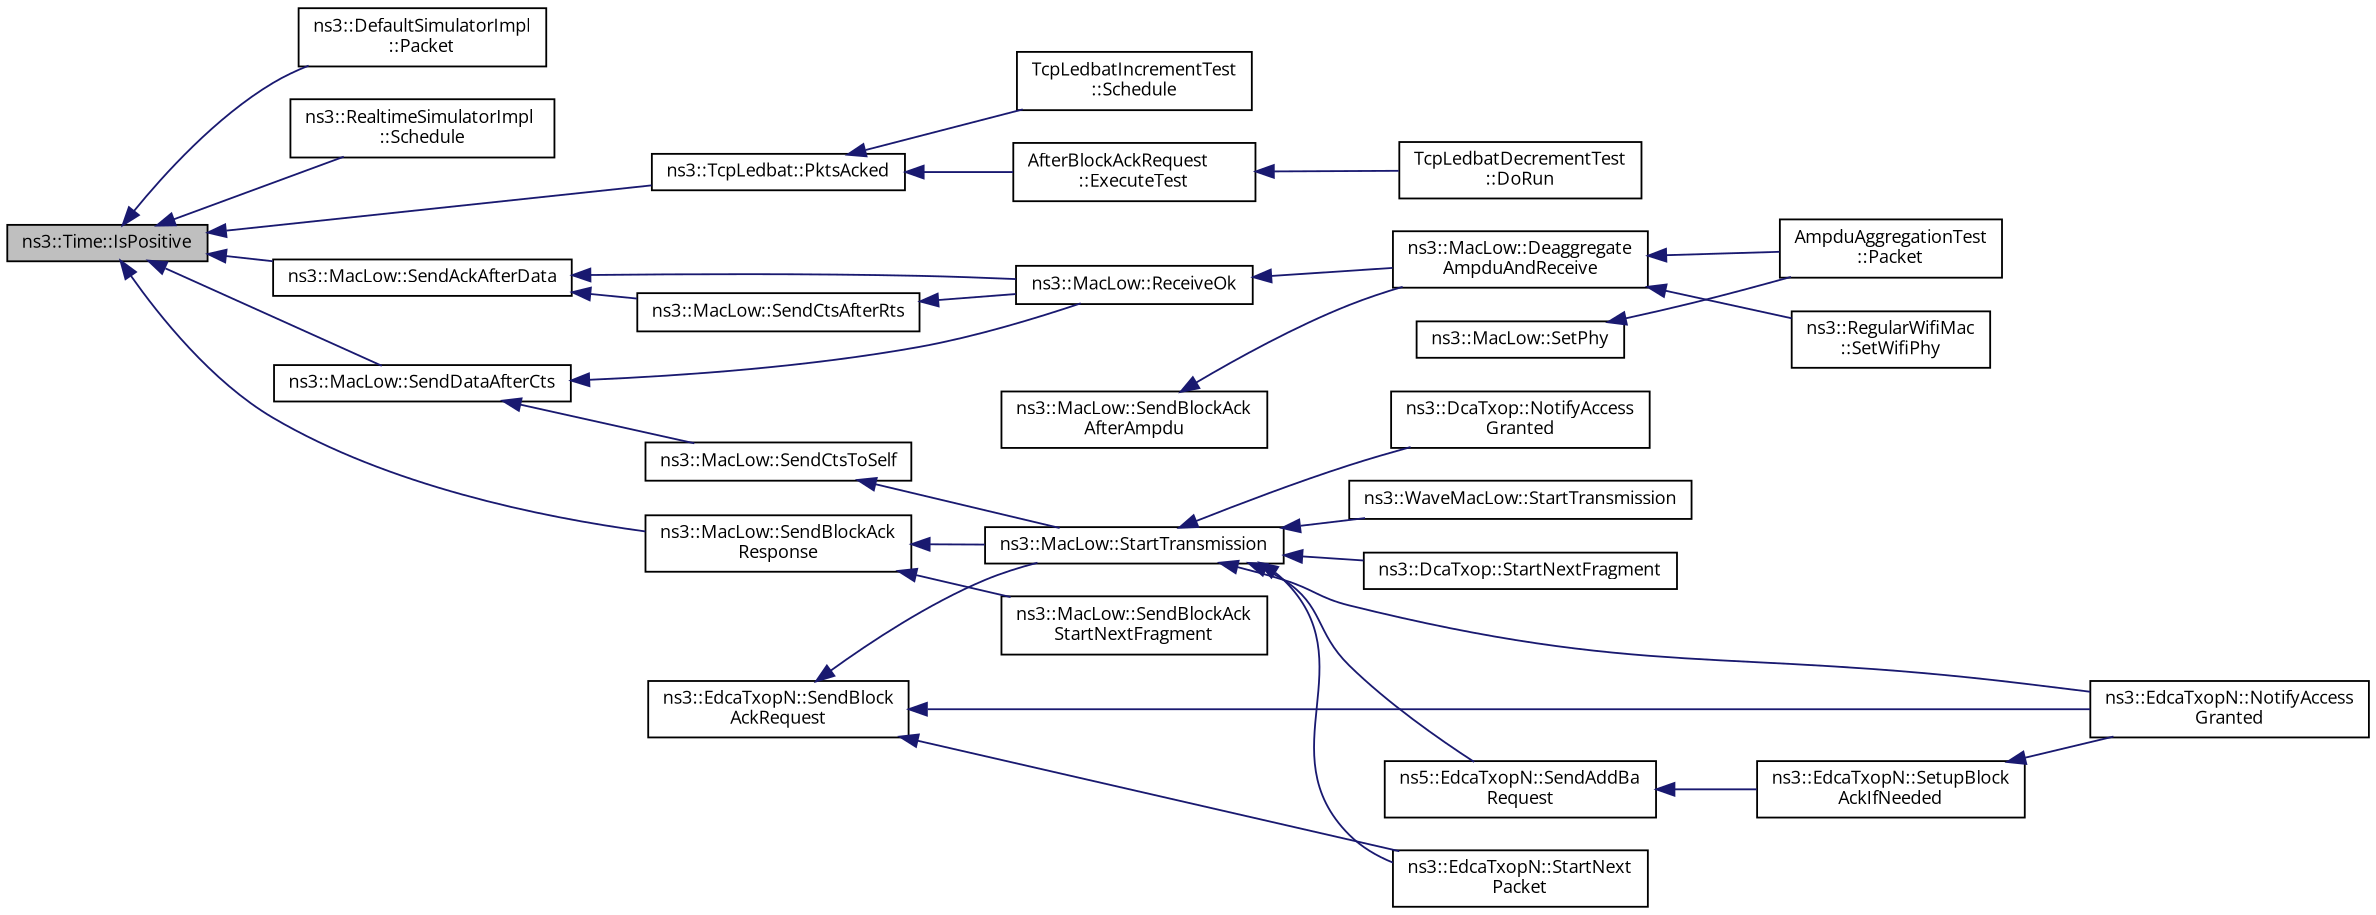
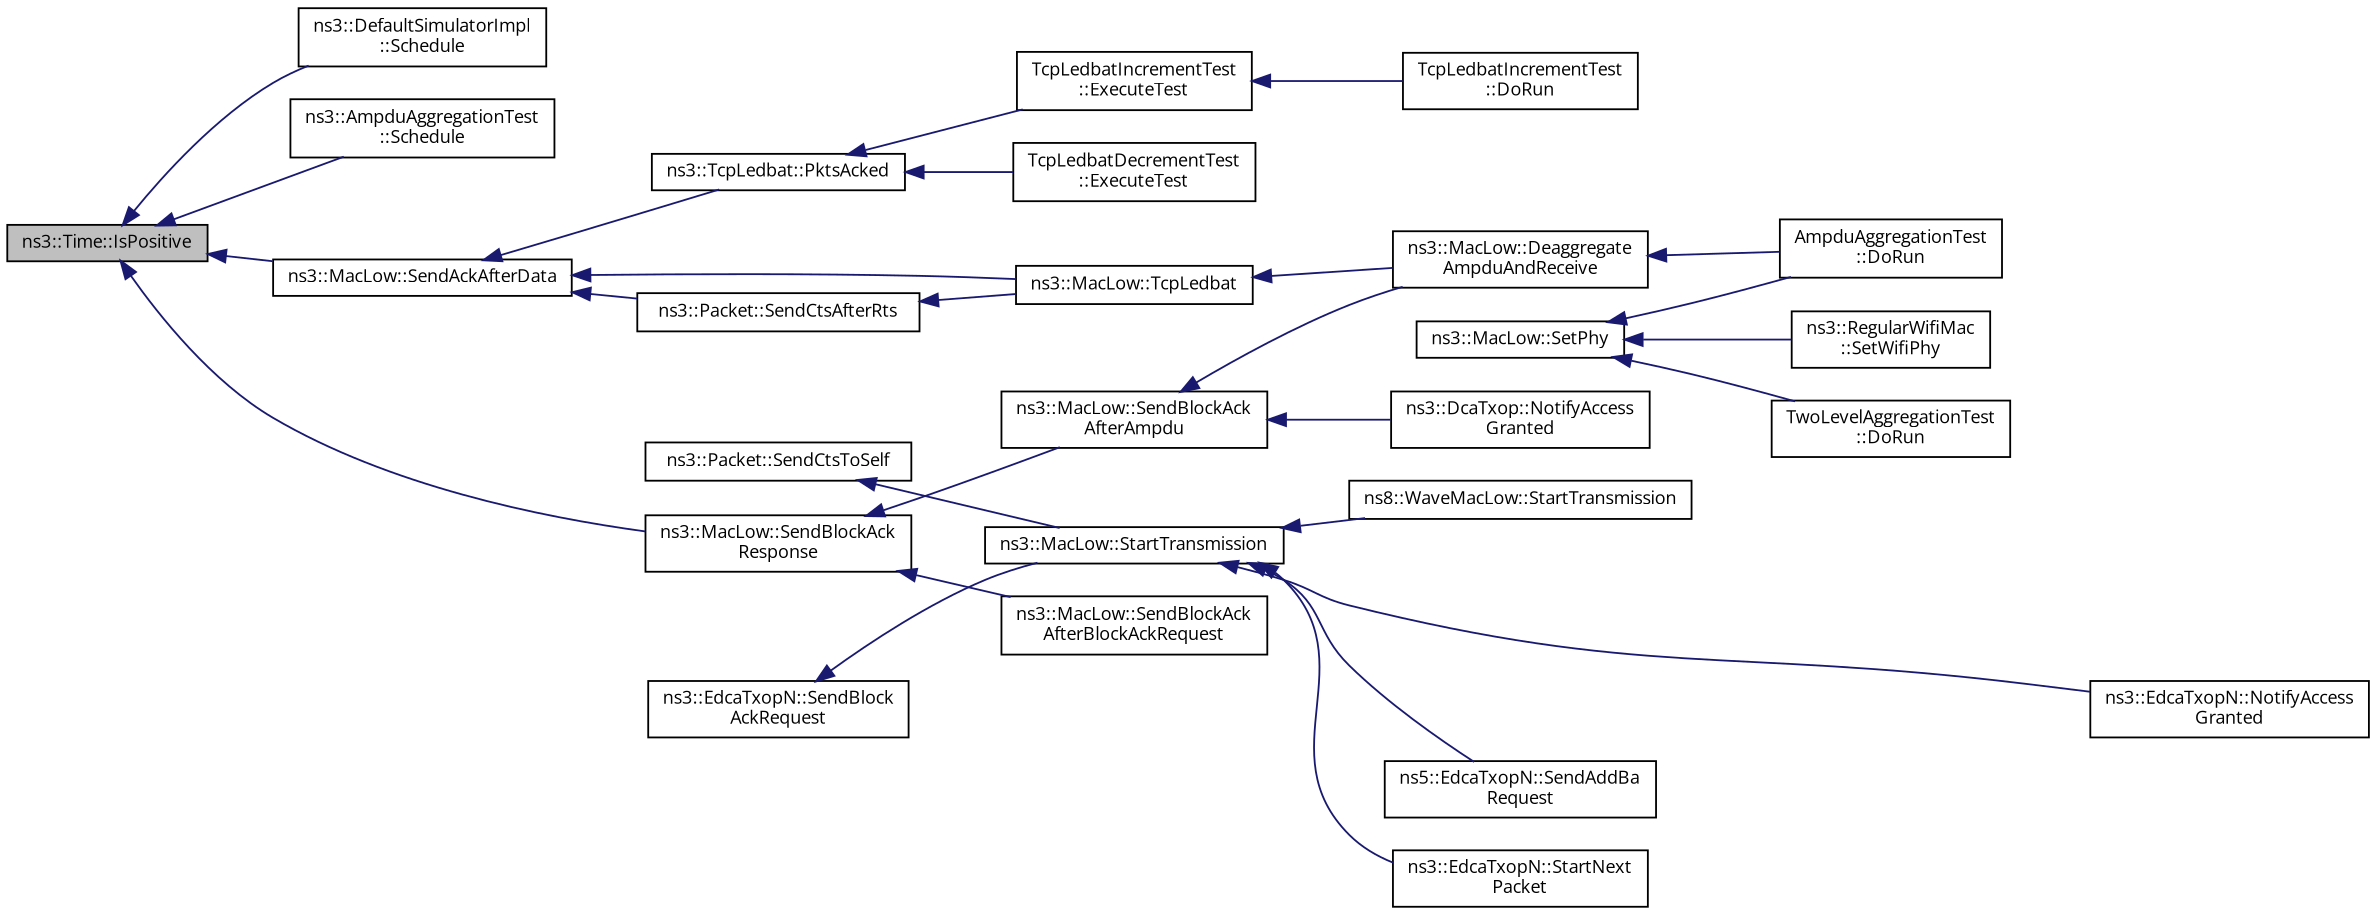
node "ns3::DefaultSimulatorImpl ::Packet": label "ns3::DefaultSimulatorImpl ::Packet" -> "ns3::DefaultSimulatorImpl ::Schedule"
node "TcpLedbatIncrementTest ::Schedule": label "TcpLedbatIncrementTest ::Schedule" -> "TcpLedbatIncrementTest ::ExecuteTest"
node "TcpLedbatIncrementTest ::DoRun": added
node "ns3::RealtimeSimulatorImpl ::Schedule": label "ns3::RealtimeSimulatorImpl ::Schedule" -> "ns3::AmpduAggregationTest ::Schedule"
node "TcpLedbatDecrementTest ::DoRun": removed
node "AfterBlockAckRequest ::ExecuteTest": label "AfterBlockAckRequest ::ExecuteTest" -> "TcpLedbatDecrementTest ::ExecuteTest"
edge "ns3::TcpLedbat::PktsAcked" -> "ns3::Time::IsPositive": now "ns3::TcpLedbat::PktsAcked" -> "ns3::MacLow::SendAckAfterData"
node "AmpduAggregationTest ::Packet": label "AmpduAggregationTest ::Packet" -> "AmpduAggregationTest ::DoRun"
node "ns3::MacLow::ReceiveOk": label "ns3::MacLow::ReceiveOk" -> "ns3::MacLow::TcpLedbat"
edge "ns3::RegularWifiMac ::SetWifiPhy" -> "ns3::MacLow::Deaggregate AmpduAndReceive": now "ns3::RegularWifiMac ::SetWifiPhy" -> "ns3::MacLow::SetPhy"
node "ns3::MacLow::SendCtsAfterRts": label "ns3::MacLow::SendCtsAfterRts" -> "ns3::Packet::SendCtsAfterRts"
node "ns3::MacLow::SendDataAfterCts": removed
node "TwoLevelAggregationTest ::DoRun": added
node "ns3::MacLow::SendCtsToSelf": label "ns3::MacLow::SendCtsToSelf" -> "ns3::Packet::SendCtsToSelf"
edge "ns3::DcaTxop::NotifyAccess Granted" -> "ns3::MacLow::StartTransmission": now "ns3::DcaTxop::NotifyAccess Granted" -> "ns3::MacLow::SendBlockAck AfterAmpdu"
node "ns3::WaveMacLow::StartTransmission": label "ns3::WaveMacLow::StartTransmission" -> "ns8::WaveMacLow::StartTransmission"
edge "ns3::MacLow::StartTransmission" -> "ns3::MacLow::SendBlockAck Response": now "ns3::MacLow::SendBlockAck AfterAmpdu" -> "ns3::MacLow::SendBlockAck Response"
node "ns3::DcaTxop::StartNextFragment": removed
node "ns3::MacLow::SendBlockAck StartNextFragment": label "ns3::MacLow::SendBlockAck StartNextFragment" -> "ns3::MacLow::SendBlockAck AfterBlockAckRequest"
edge "ns3::EdcaTxopN::NotifyAccess Granted" -> "ns3::EdcaTxopN::SendBlock AckRequest": removed
node "ns3::EdcaTxopN::SetupBlock AckIfNeeded": removed
edge "ns3::EdcaTxopN::StartNext Packet" -> "ns3::EdcaTxopN::SendBlock AckRequest": removed
